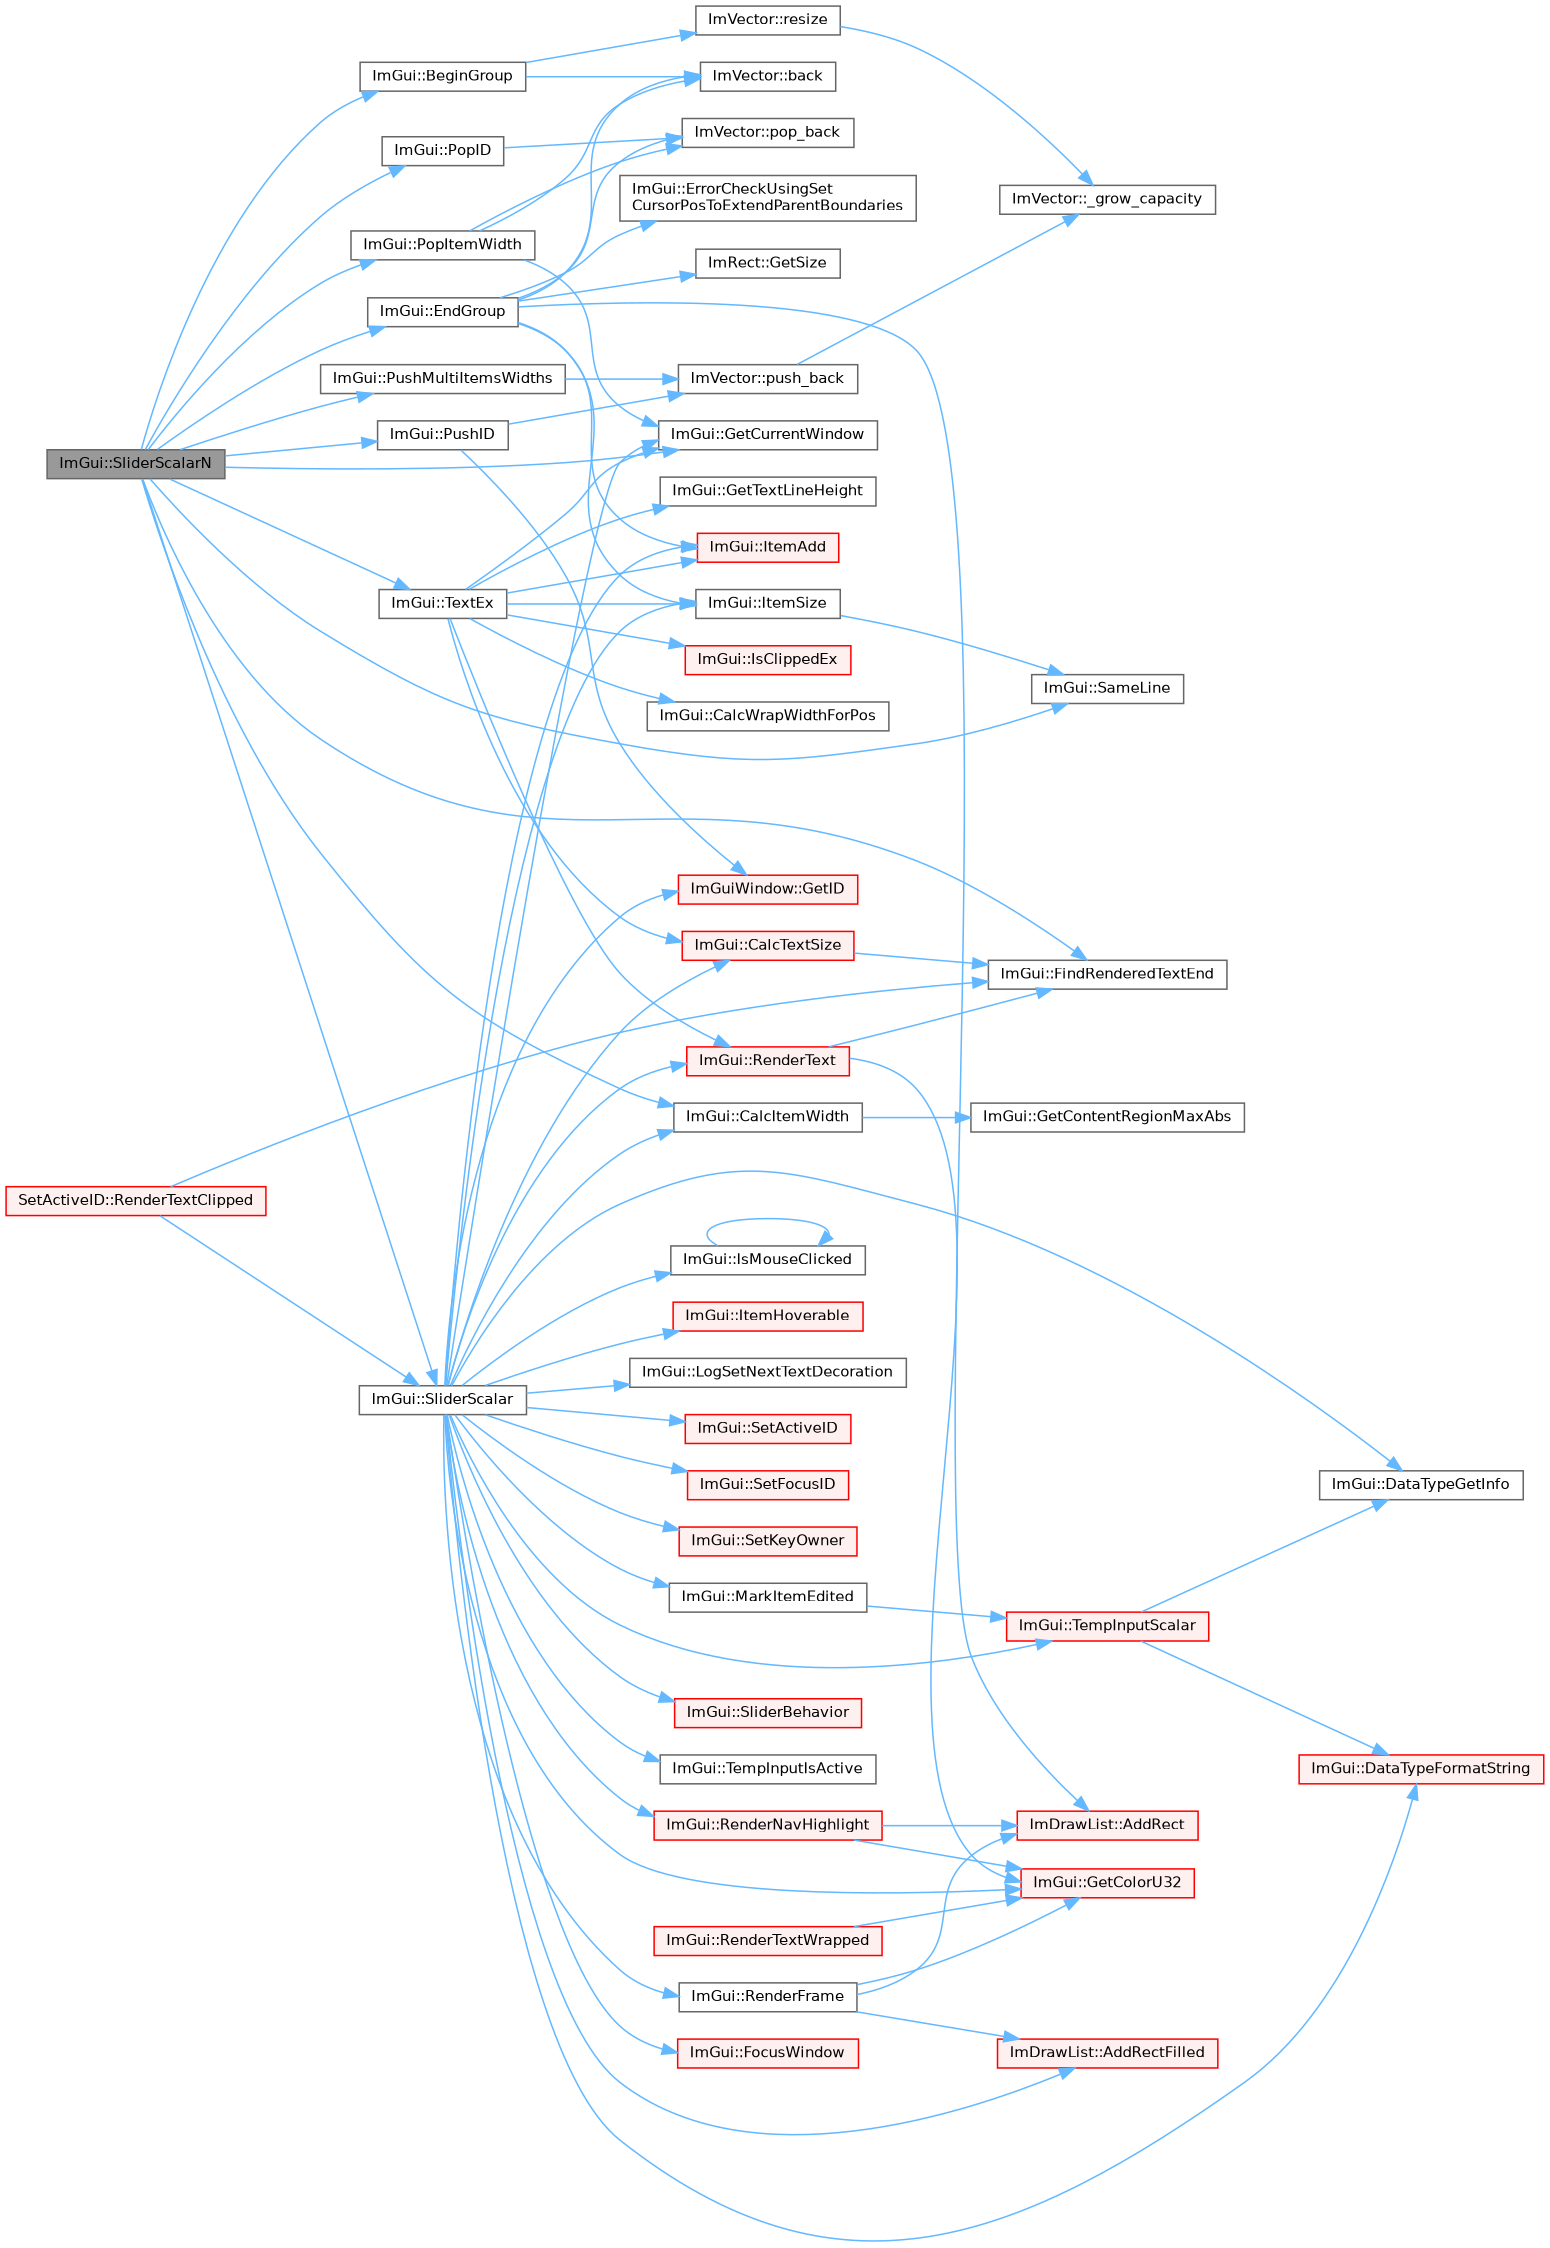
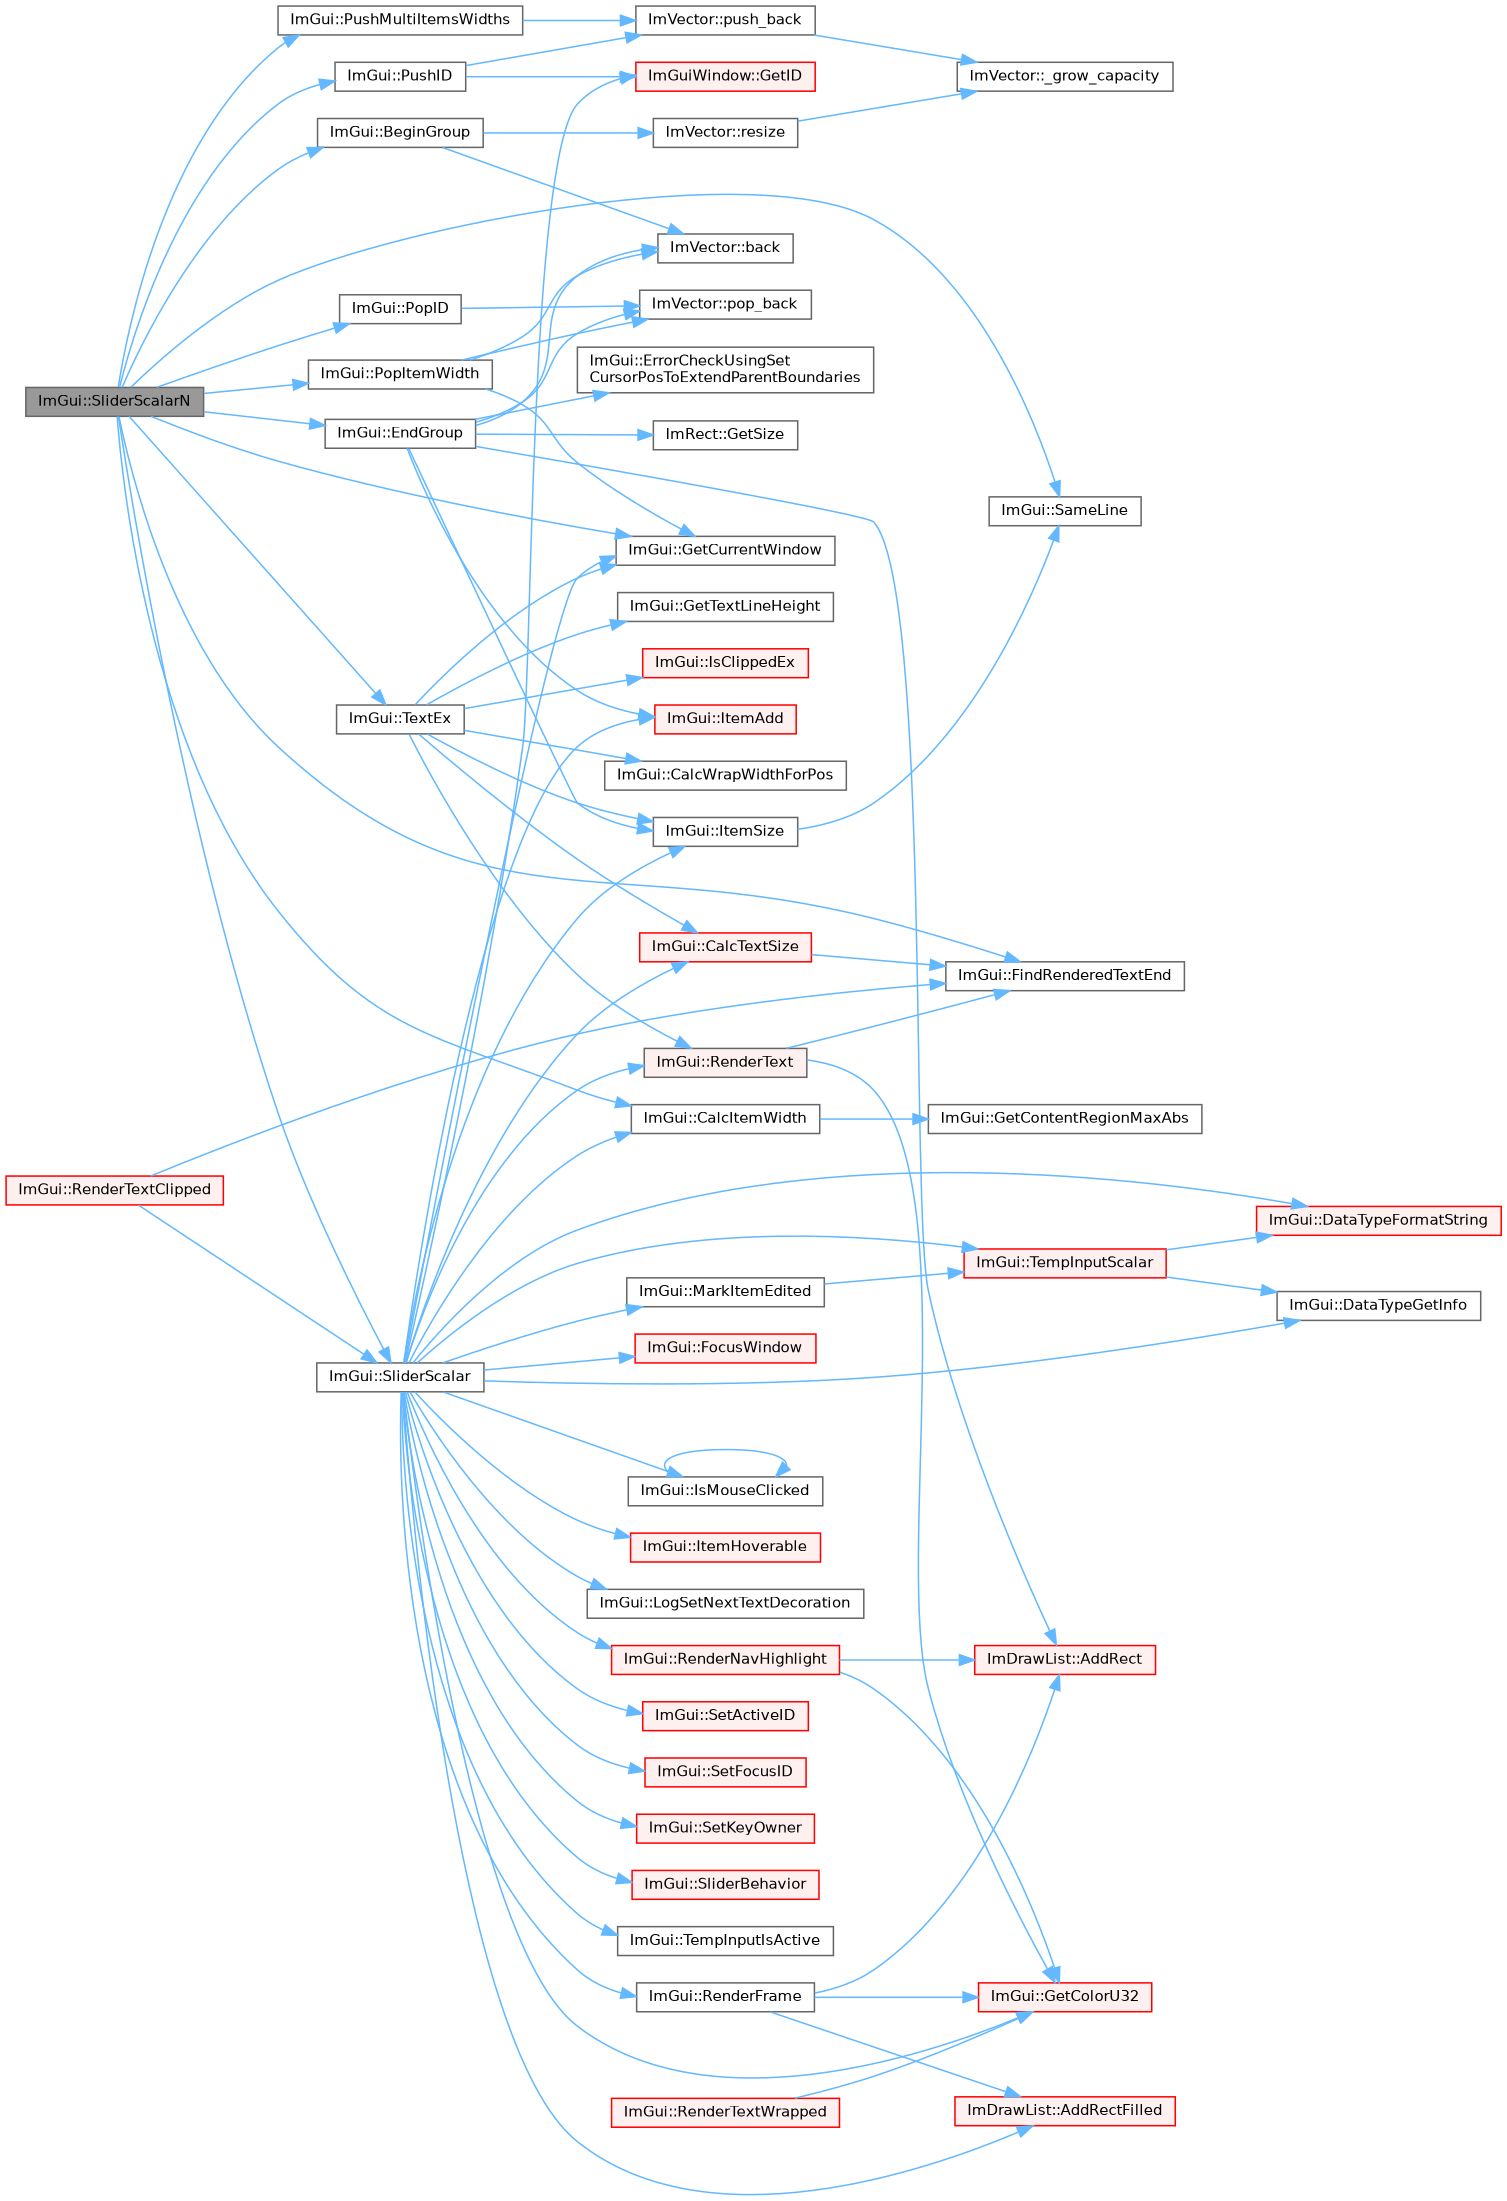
edge "ImGui::TextEx" -> "ImGui::ItemAdd": removed
node "ImGui::RenderText": color red -> grey40
node "SetActiveID::RenderTextClipped": label "SetActiveID::RenderTextClipped" -> "ImGui::RenderTextClipped"
